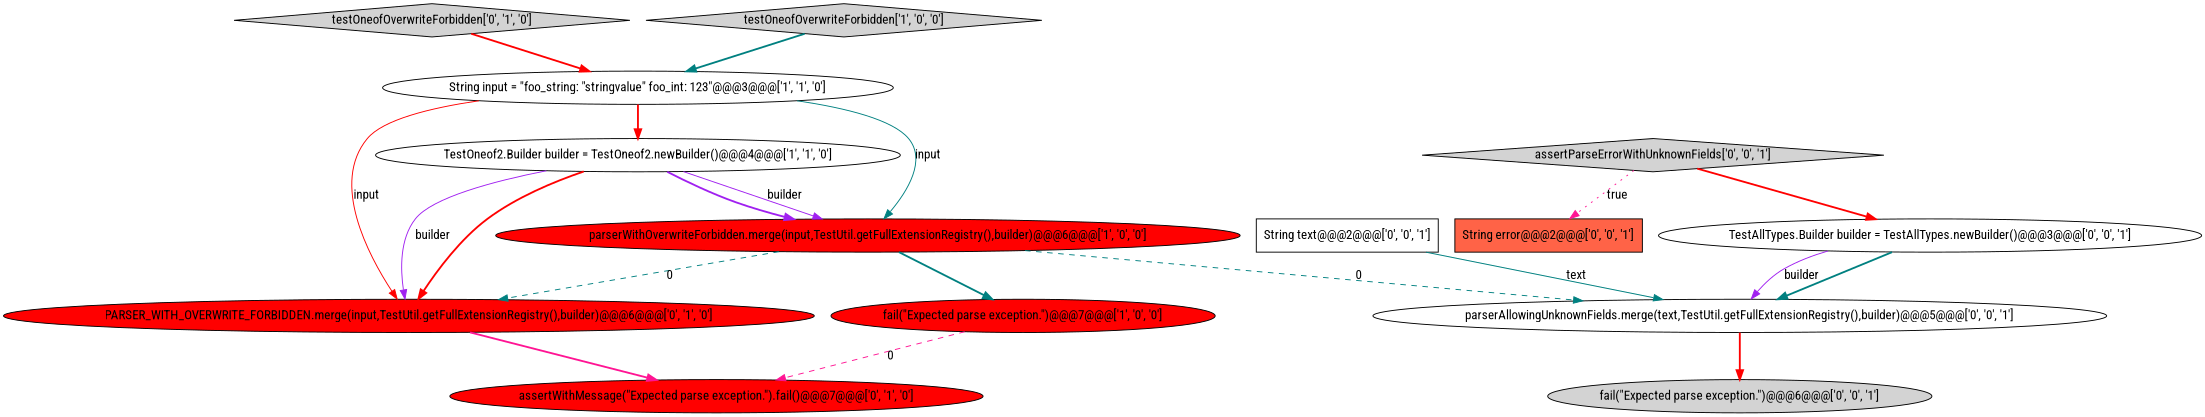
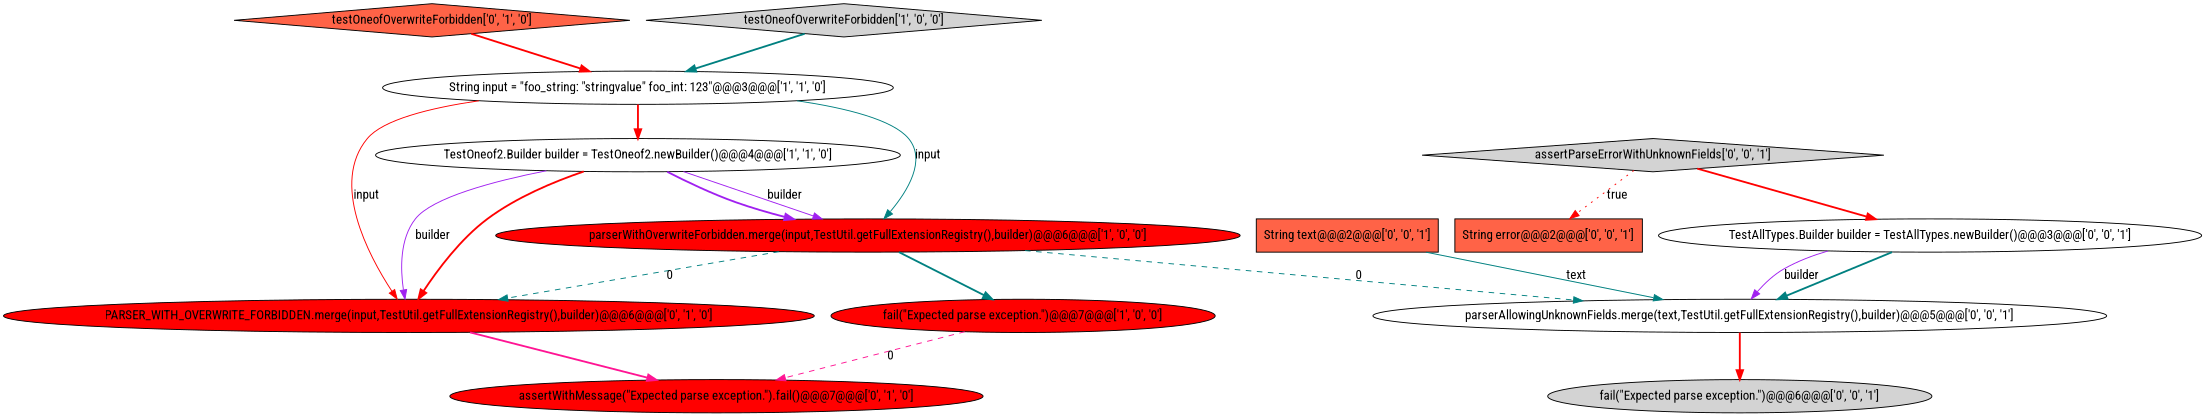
node "testOneofOverwriteForbidden['0', '1', '0']": fillcolor lightgray -> tomato
edge "assertParseErrorWithUnknownFields['0', '0', '1']" -> "String error@@@2@@@['0', '0', '1']": color deeppink -> red
node "String text@@@2@@@['0', '0', '1']": fillcolor white -> tomato
